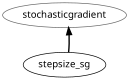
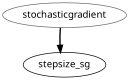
edge "stepsize_sg" -> "stochasticgradient": reversed
